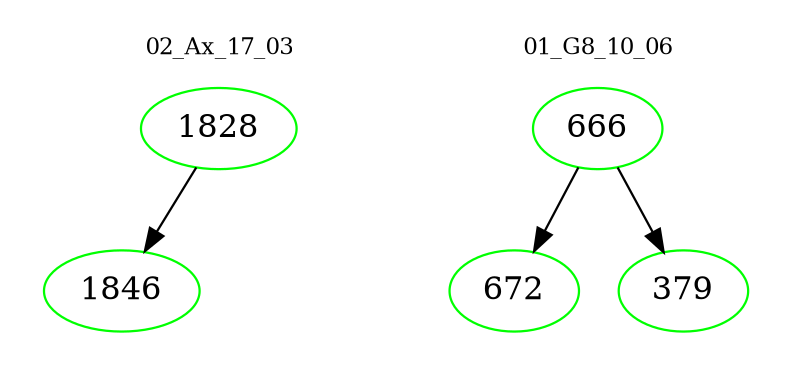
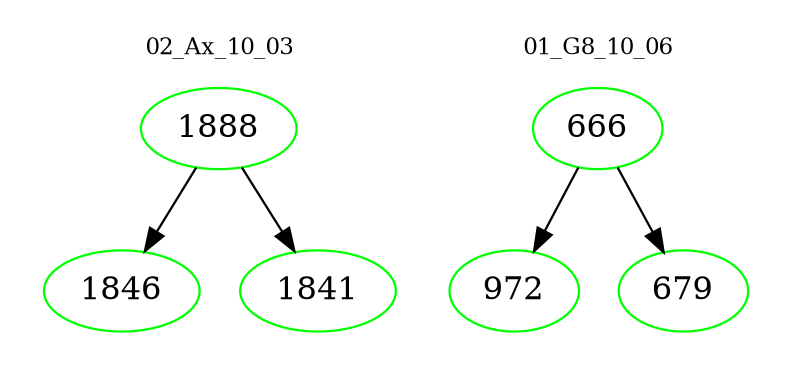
cluster "02_Ax_17_03": label "02_Ax_17_03" -> "02_Ax_10_03"
node "1828": label "1828" -> "1888"
node "1841": added
node "672": label "672" -> "972"
node "379": label "379" -> "679"
